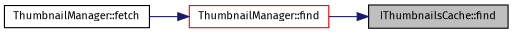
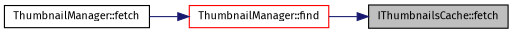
node "IThumbnailsCache::find": label "IThumbnailsCache::find" -> "IThumbnailsCache::fetch"
